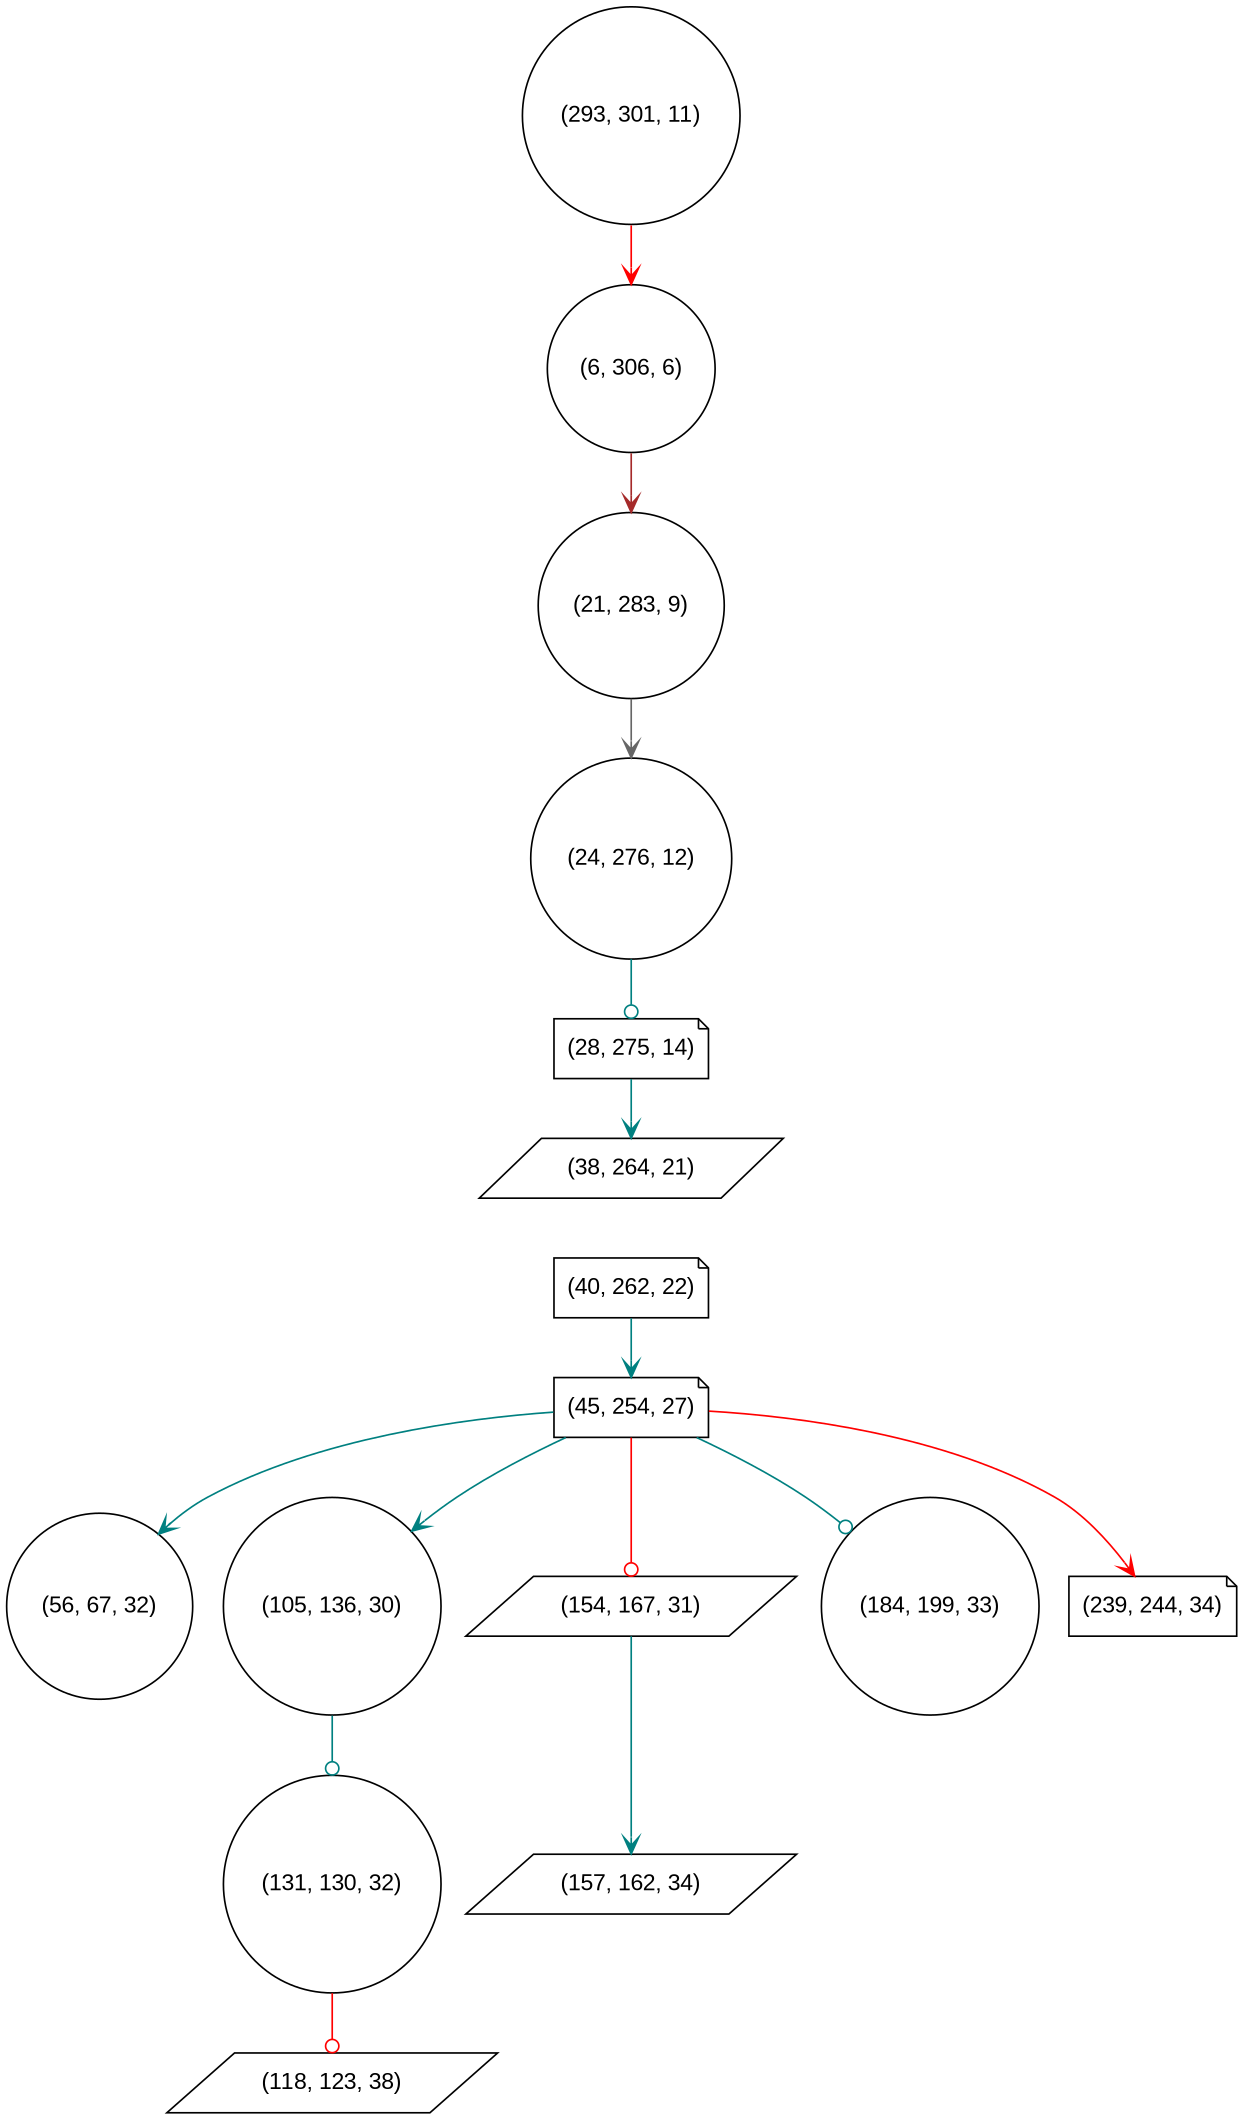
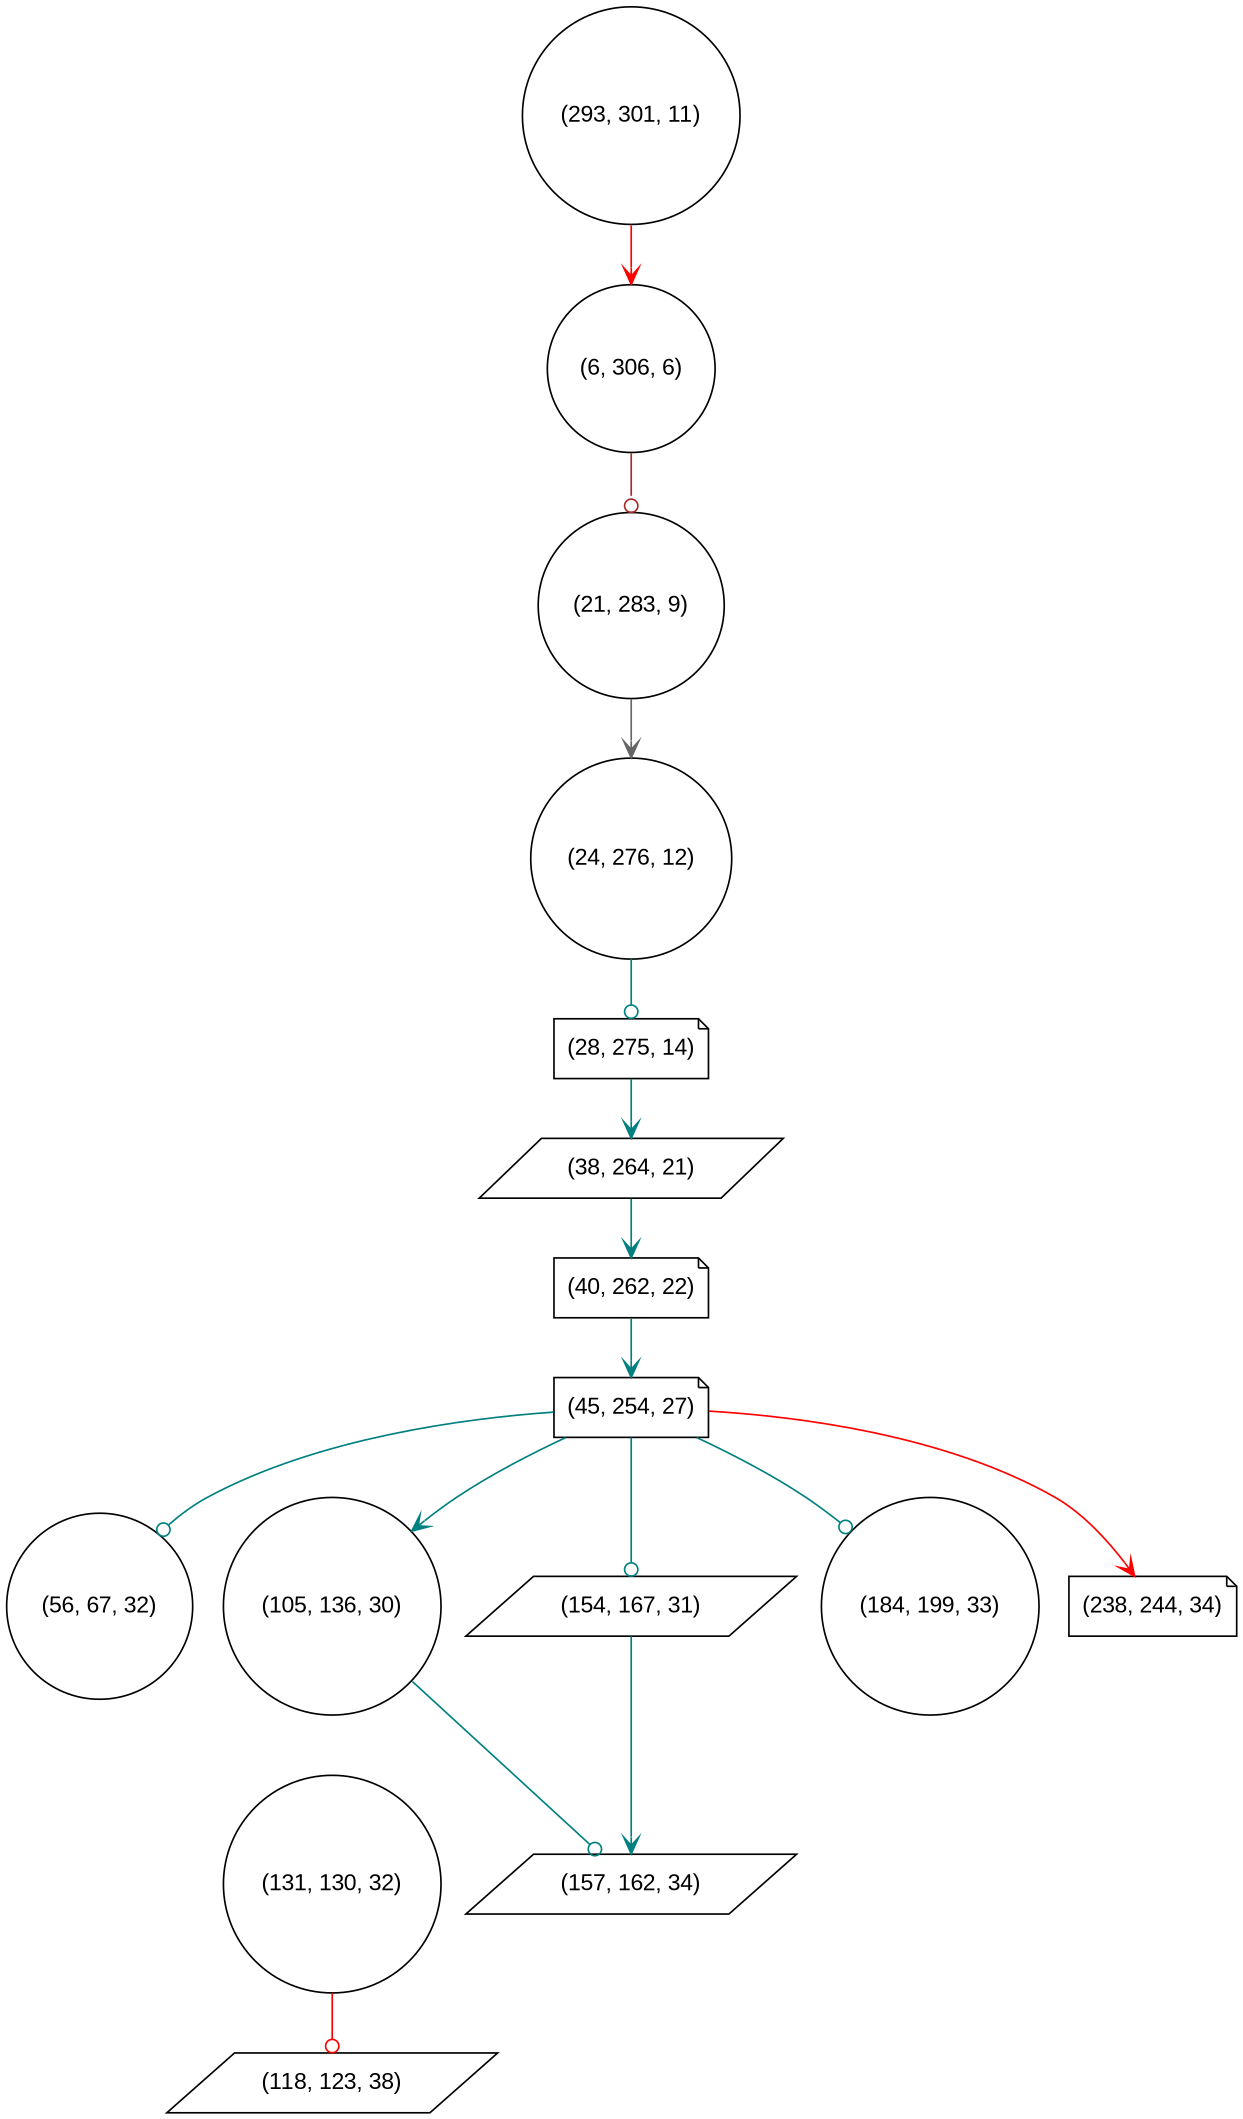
edge "(6, 306, 6)" -> "(21, 283, 9)": arrowhead vee -> odot
edge "(38, 264, 21)" -> "(40, 262, 22)": added
edge "(45, 254, 27)" -> "(56, 67, 32)": arrowhead vee -> odot
edge "(45, 254, 27)" -> "(154, 167, 31)": color red -> teal
node "(239, 244, 34)": label "(239, 244, 34)" -> "(238, 244, 34)"
edge "(105, 136, 30)" -> "(131, 130, 32)": now "(105, 136, 30)" -> "(157, 162, 34)"
